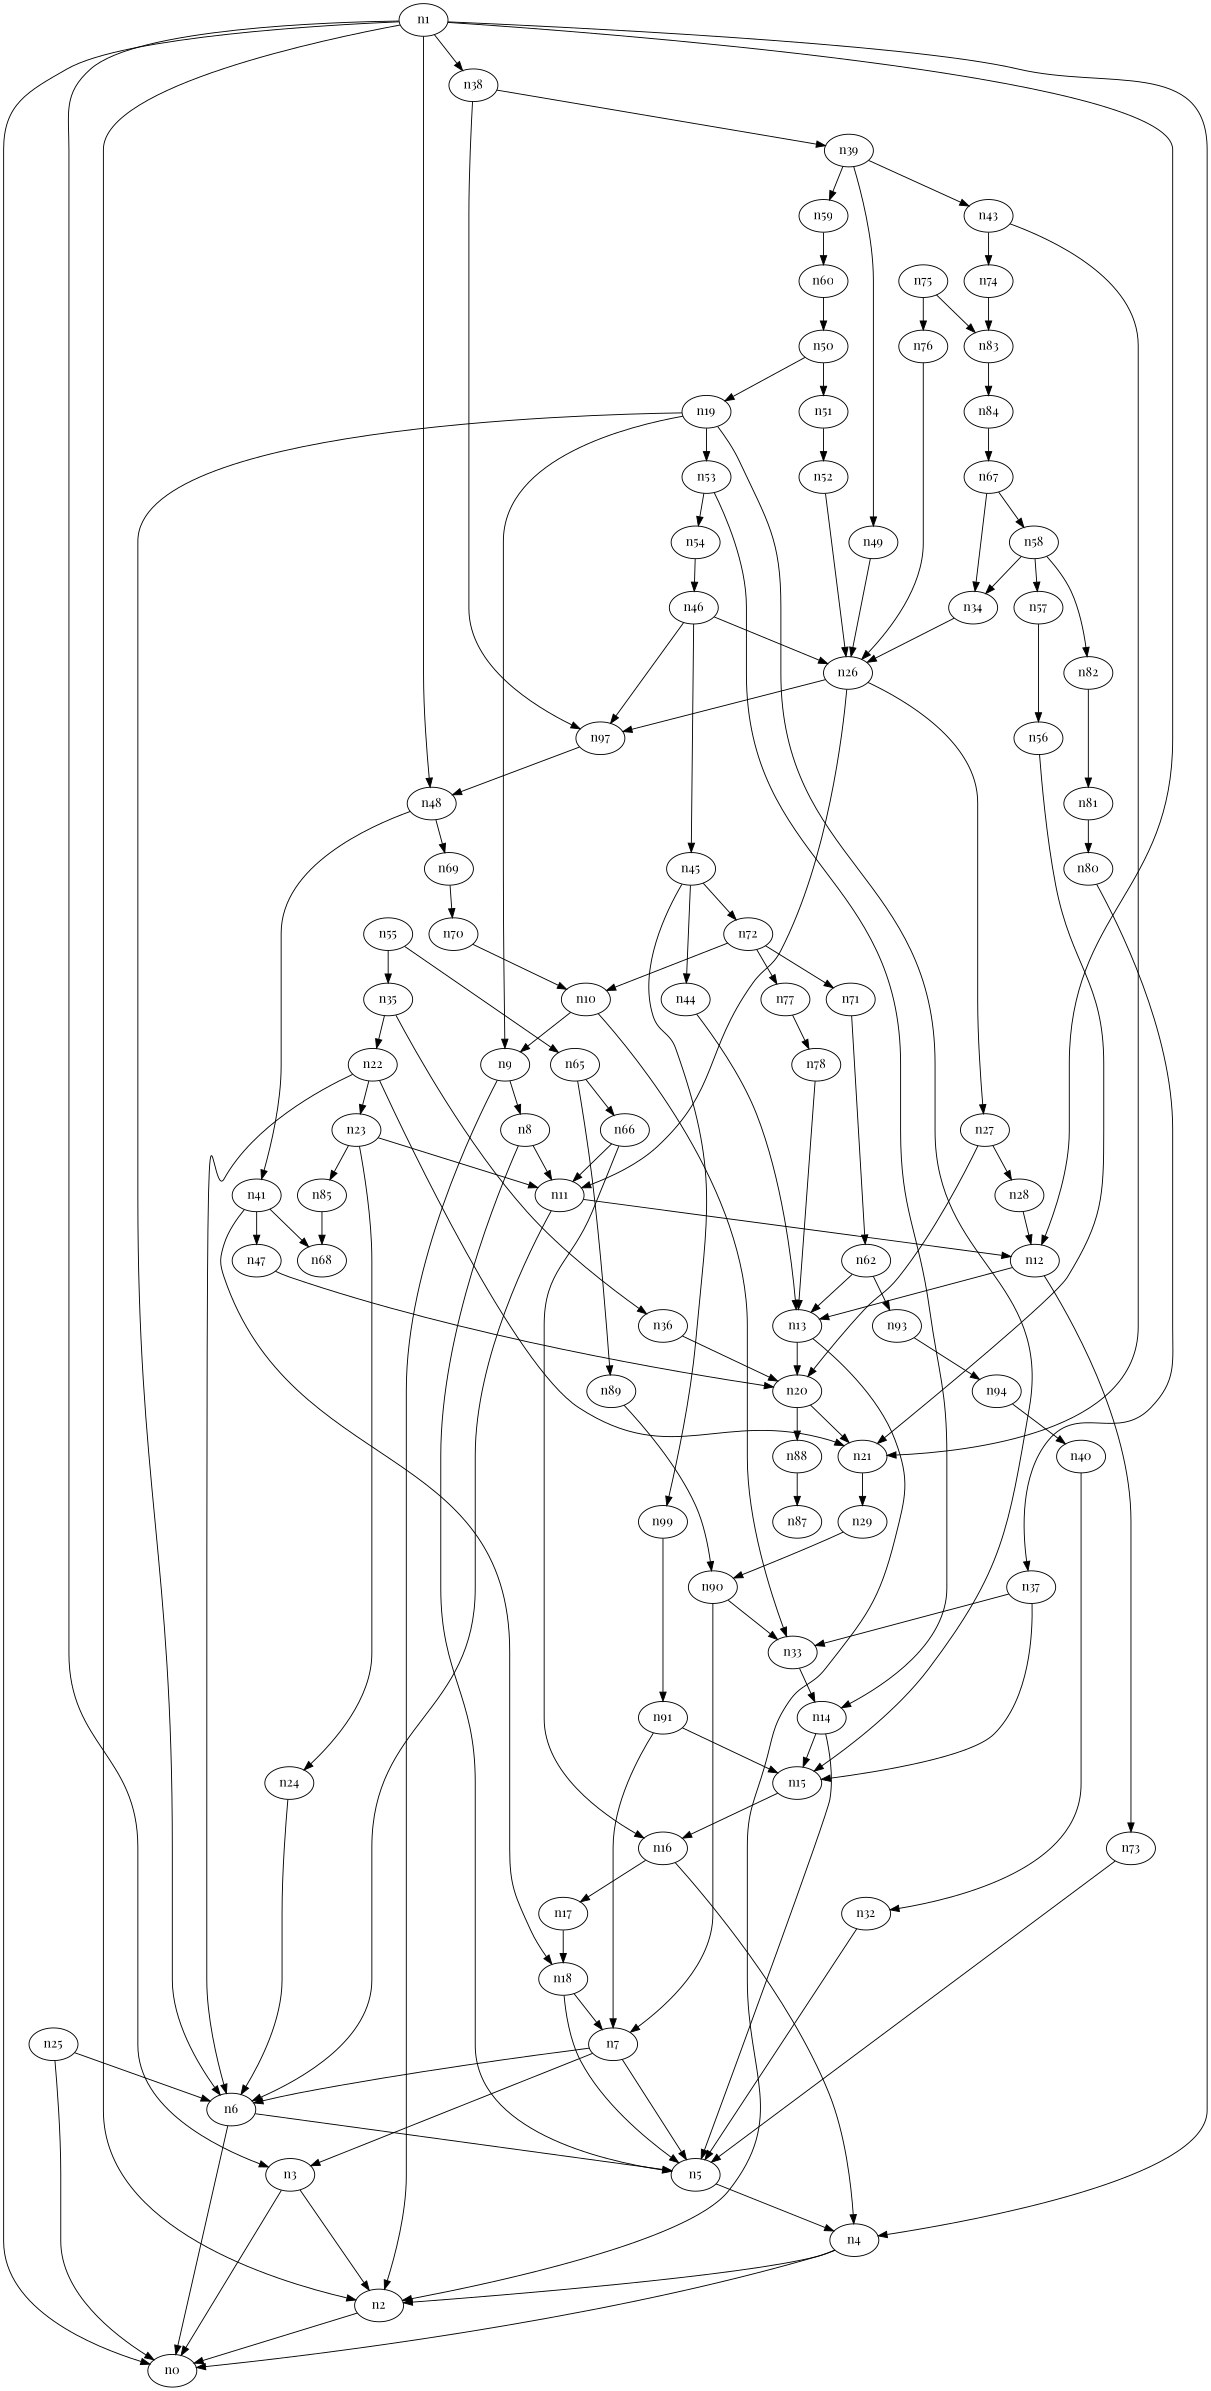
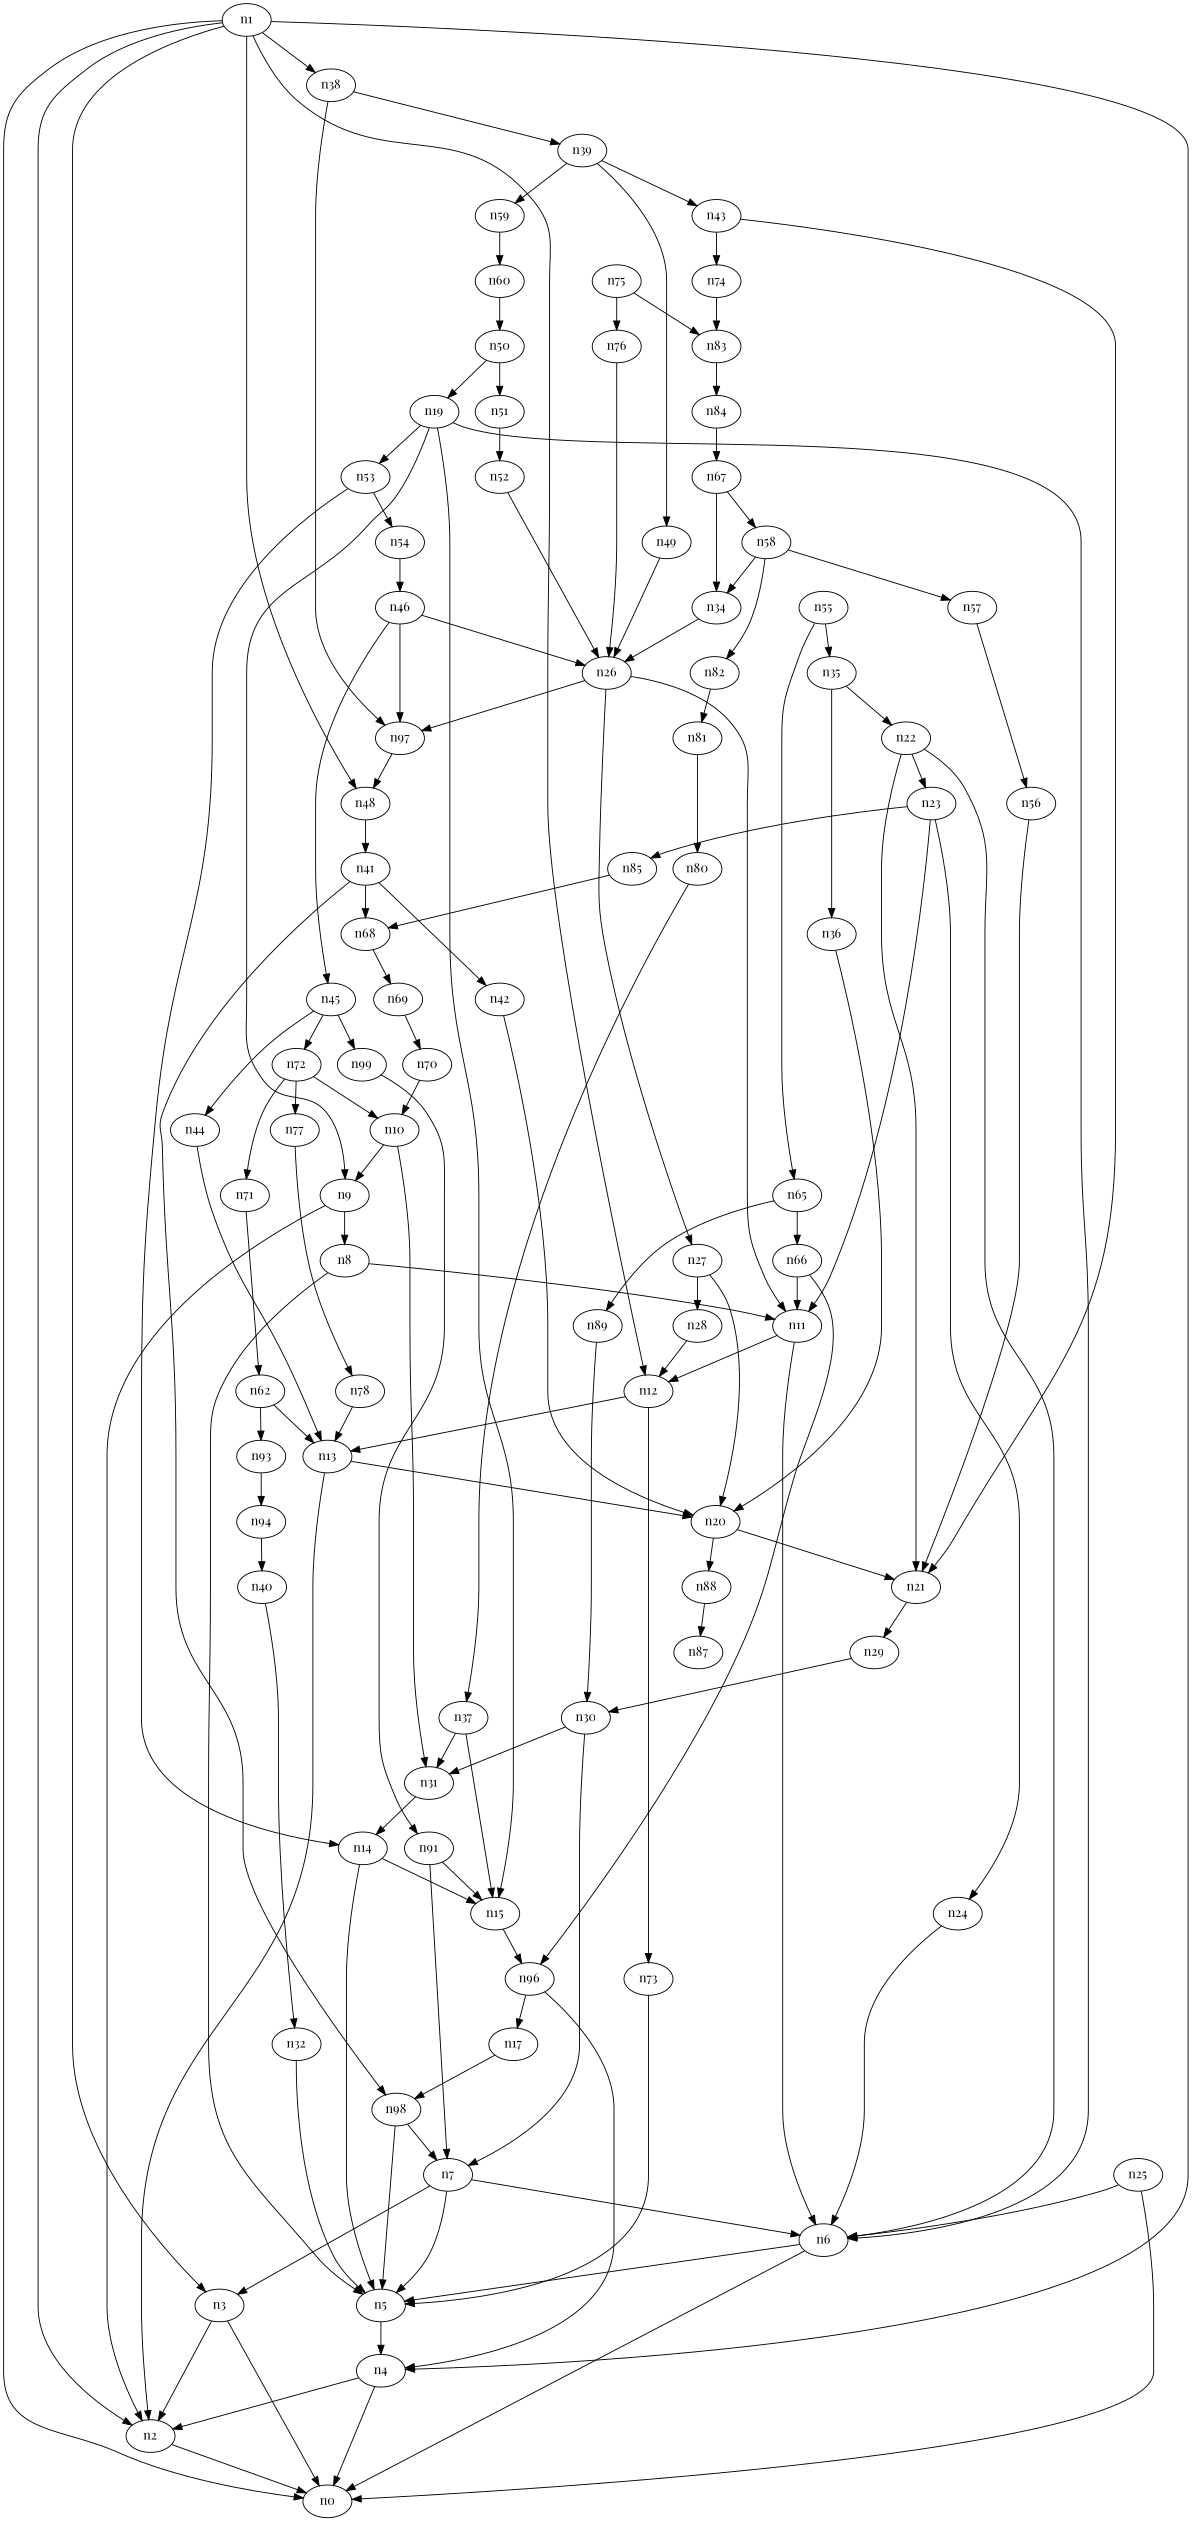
edge "n48" -> "n69": now "n68" -> "n69"
node "n47": label "n47" -> "n42"
node "n90": label "n90" -> "n30"
node "n33": label "n33" -> "n31"
node "n16": label "n16" -> "n96"
node "n18": label "n18" -> "n98"
